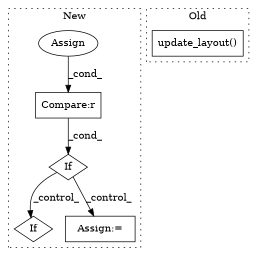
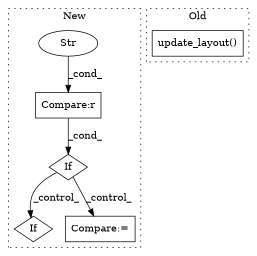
node "Assign": label "Assign" -> "Str"
node "Assign:=": label "Assign:=" -> "Compare:="
